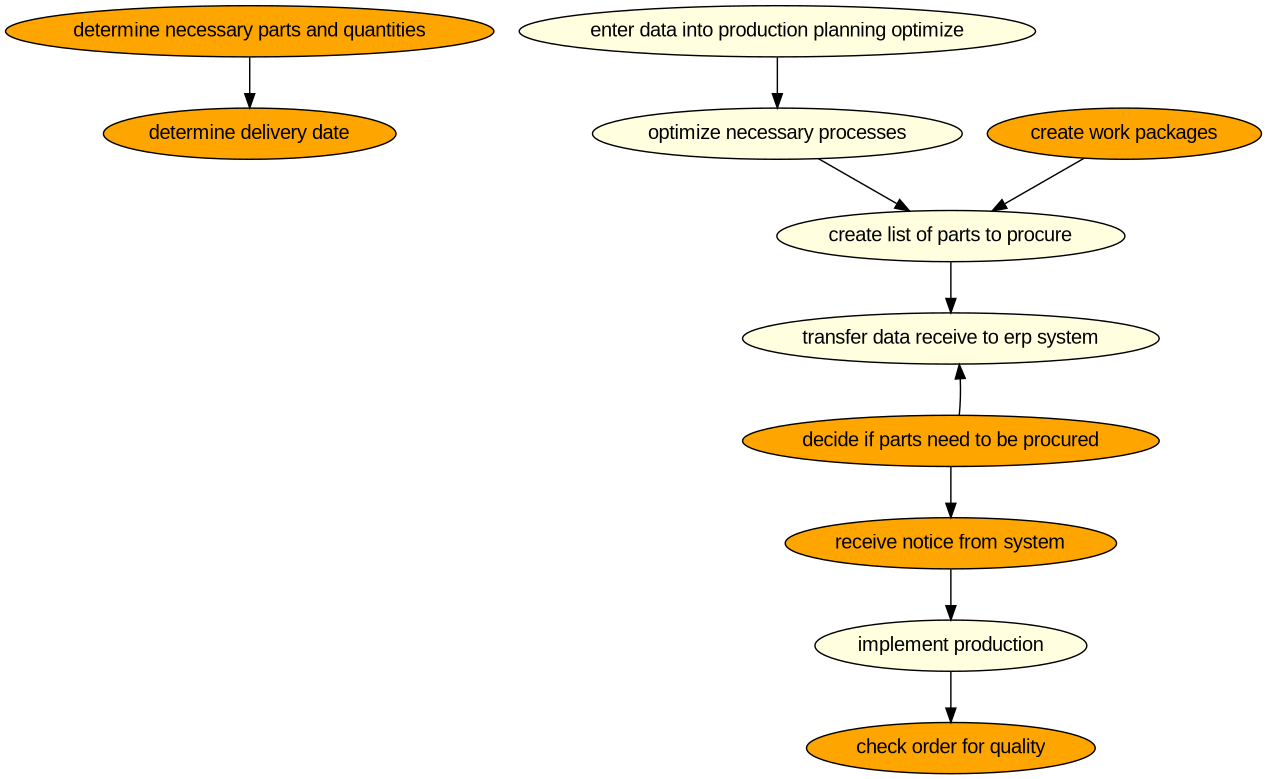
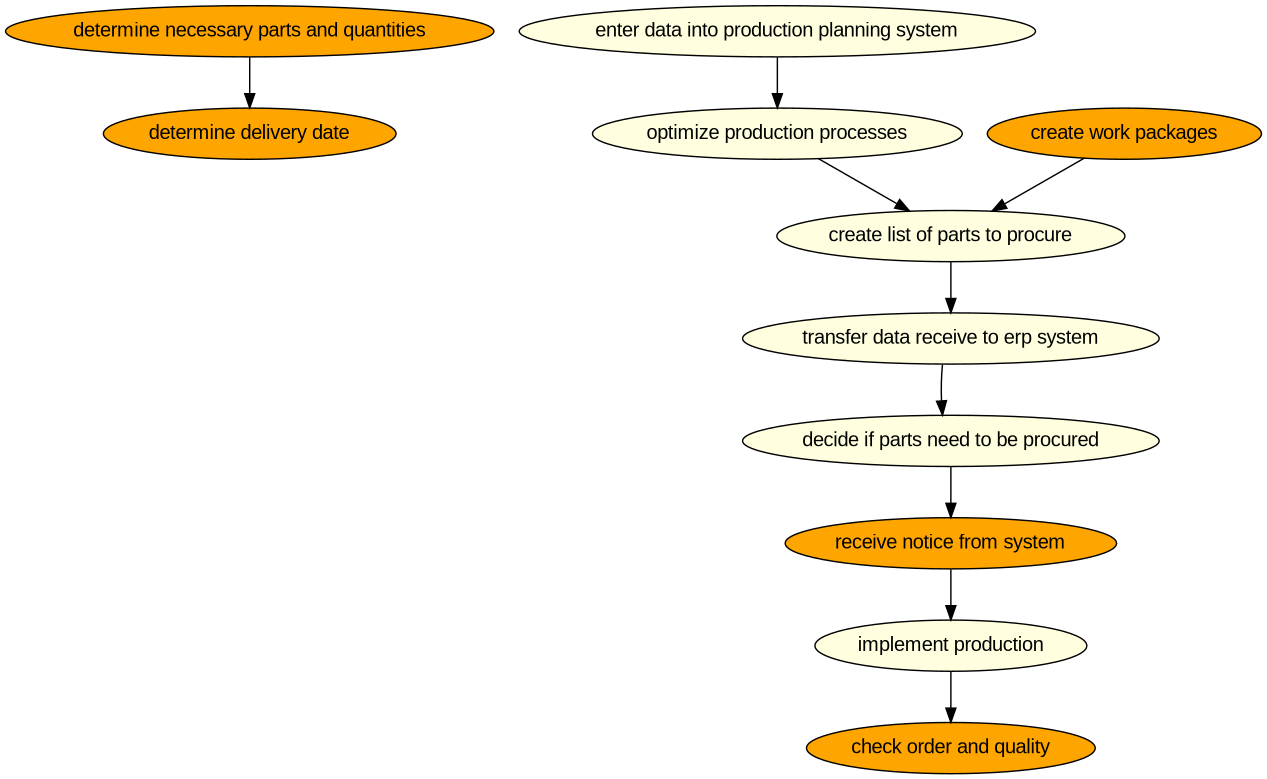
node "enter data into production planning optimize": label "enter data into production planning optimize" -> "enter data into production planning system"
node "optimize necessary processes": label "optimize necessary processes" -> "optimize production processes"
edge "decide if parts need to be procured" -> "transfer data receive to erp system": reversed
node "decide if parts need to be procured": fillcolor orange -> lightyellow
node "check order for quality": label "check order for quality" -> "check order and quality"
